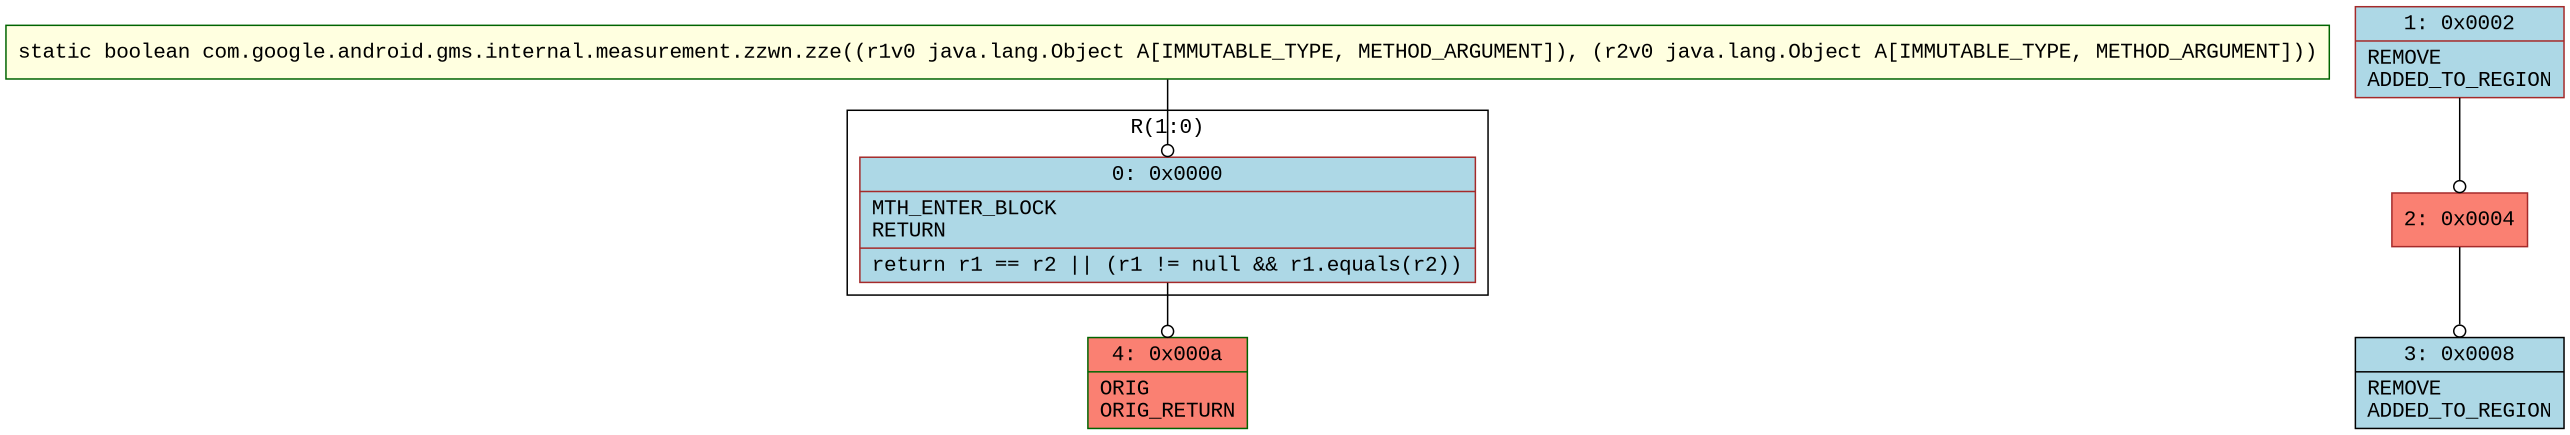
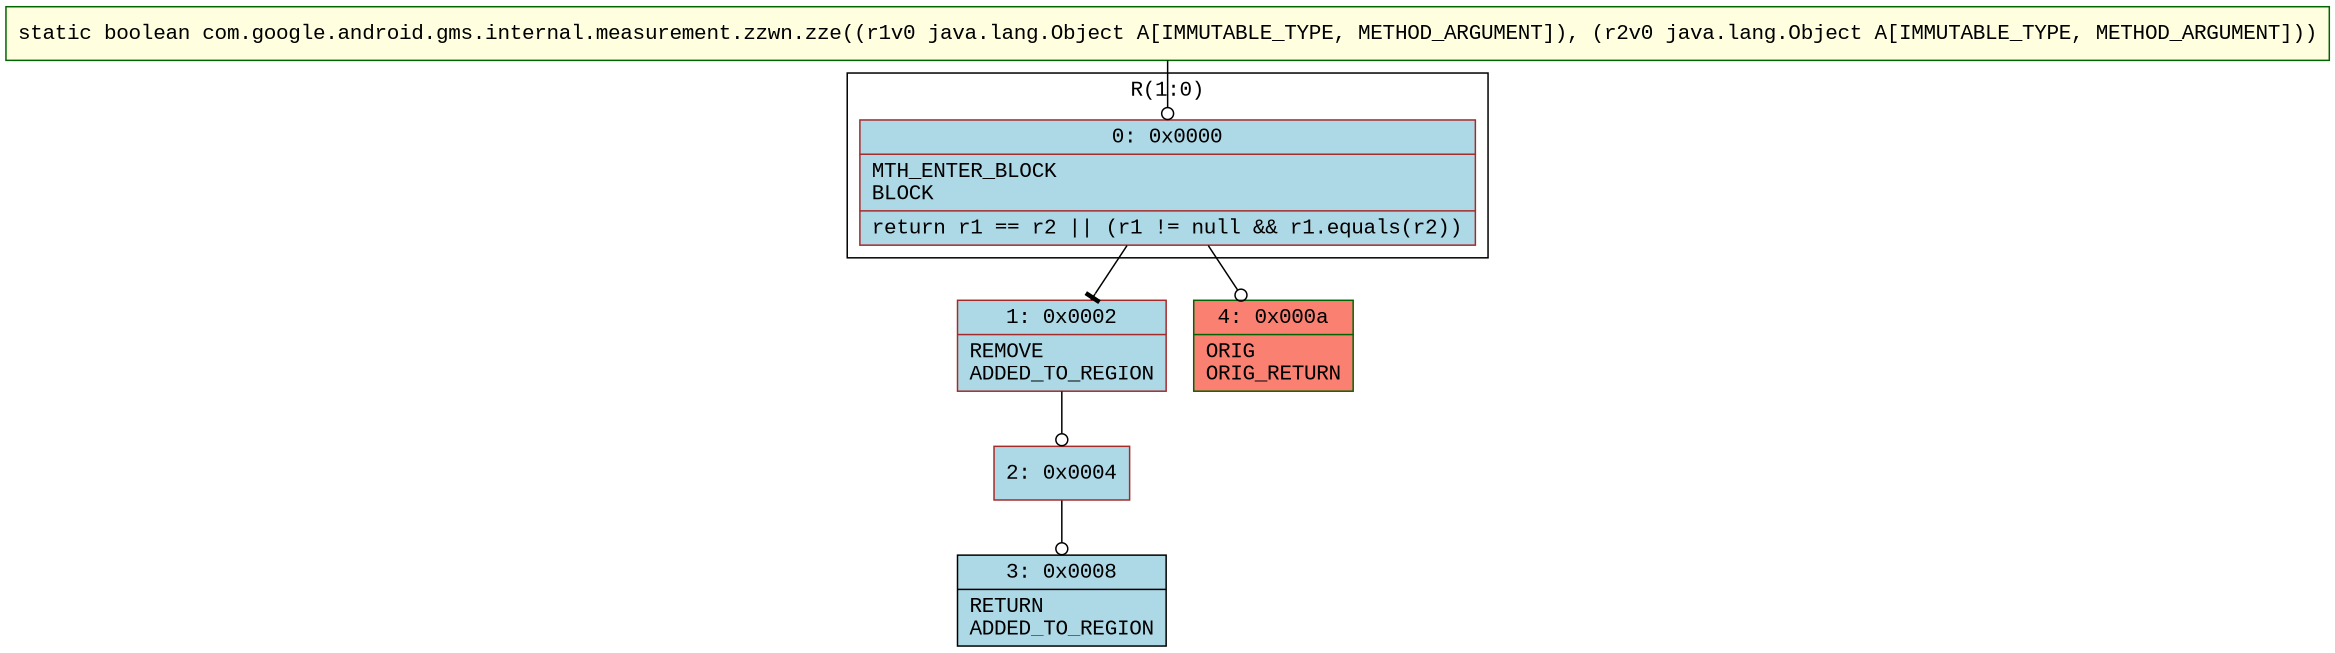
node "2: 0x0004": fillcolor salmon -> lightblue
node "0: 0x0000": text "RETURN" -> "BLOCK"
edge "0: 0x0000" -> "1: 0x0002": added
node "3: 0x0008": text "REMOVE" -> "RETURN"
